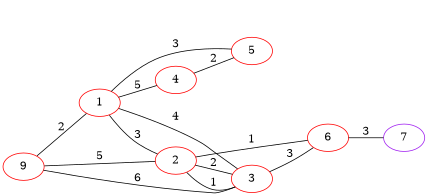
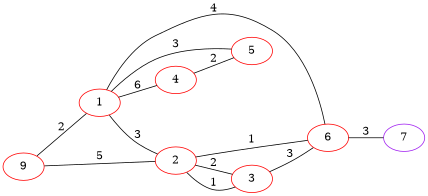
edge "4" -- "1": label "5" -> "6"
edge "1" -- "3": now "1" -- "6"
edge "9" -- "3": removed, label "6"
